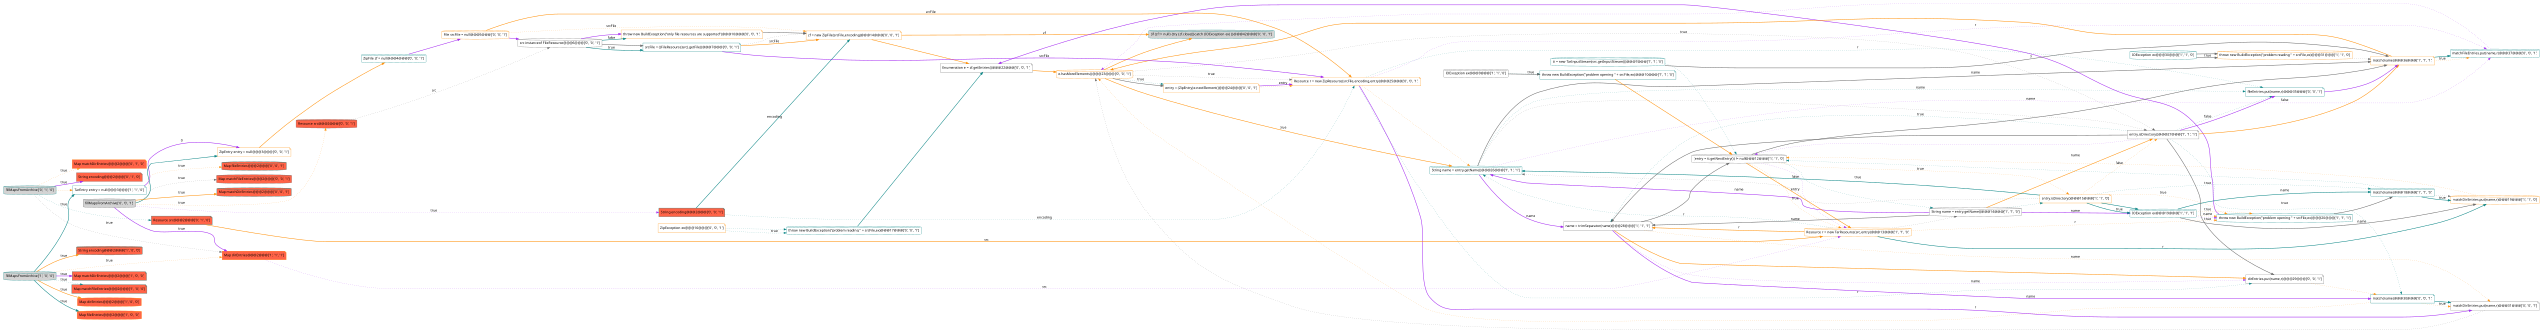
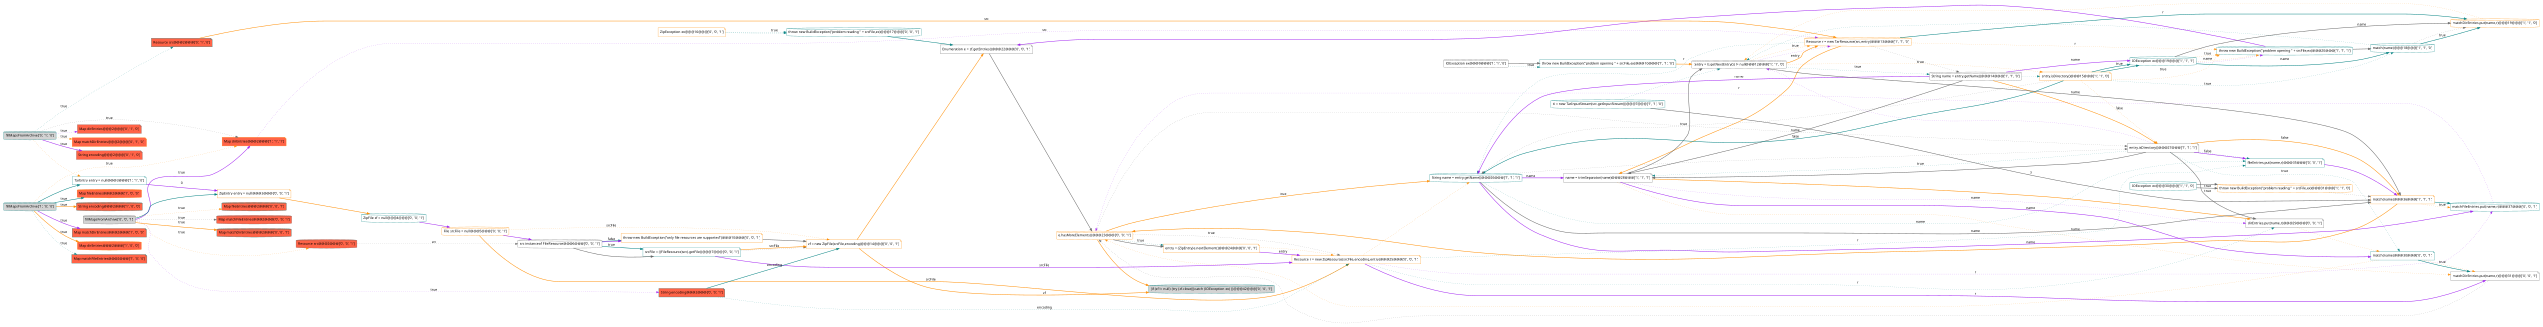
edge "Enumeration e = zf.getEntries()@@@22@@@['0', '0', '1']" -> "e.hasMoreElements()@@@23@@@['0', '0', '1']": color darkorange -> gray40
edge "String name = entry.getName()@@@26@@@['1', '1', '1']" -> "matchFileEntries.put(name,r)@@@37@@@['0', '0', '1']": style dotted -> bold
node "Map dirEntries@@@2@@@['0', '1', '0']": added
